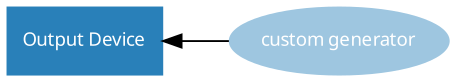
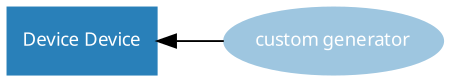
node "Output Device": label "Output Device" -> "Device Device"
